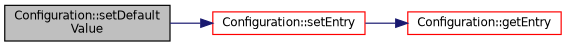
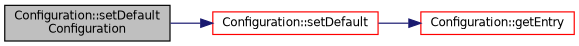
node "Configuration::setDefault Value": label "Configuration::setDefault Value" -> "Configuration::setDefault Configuration"
node "Configuration::setEntry": label "Configuration::setEntry" -> "Configuration::setDefault"
